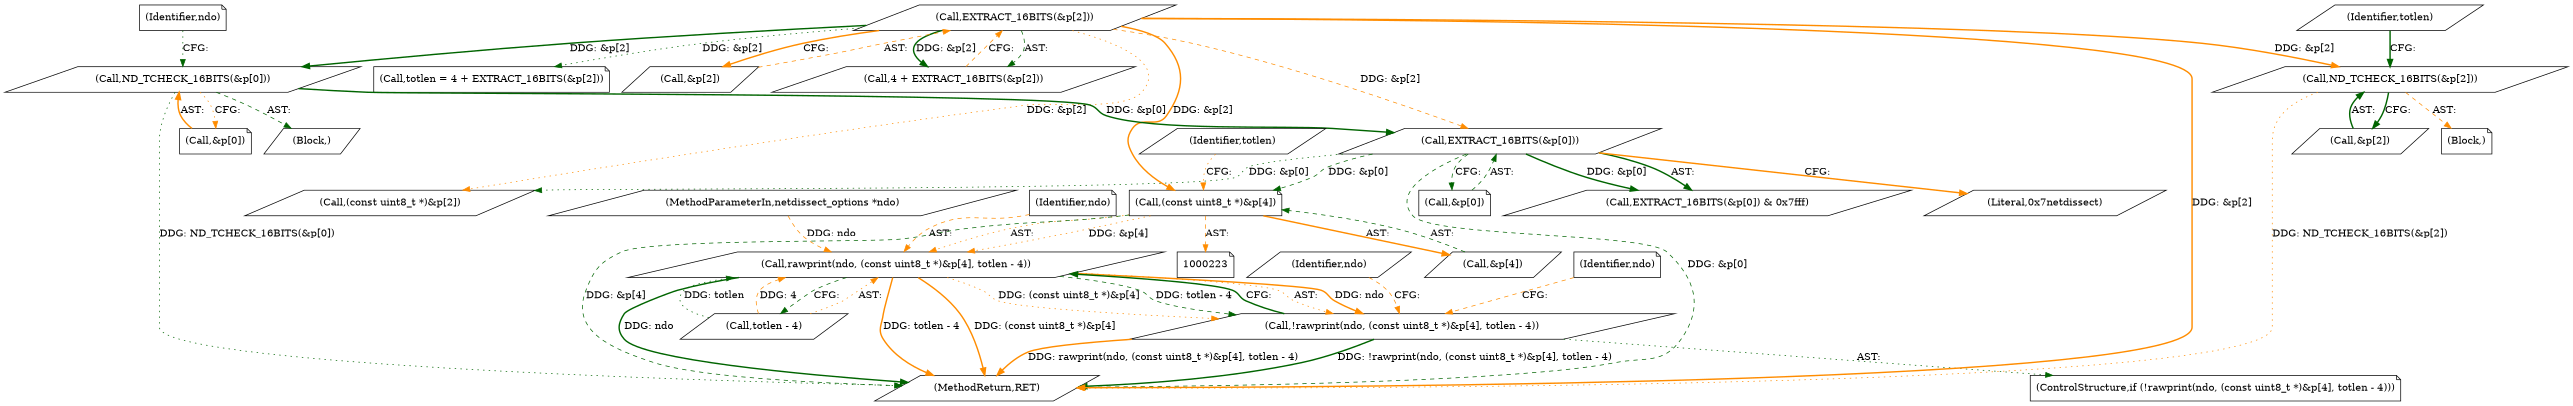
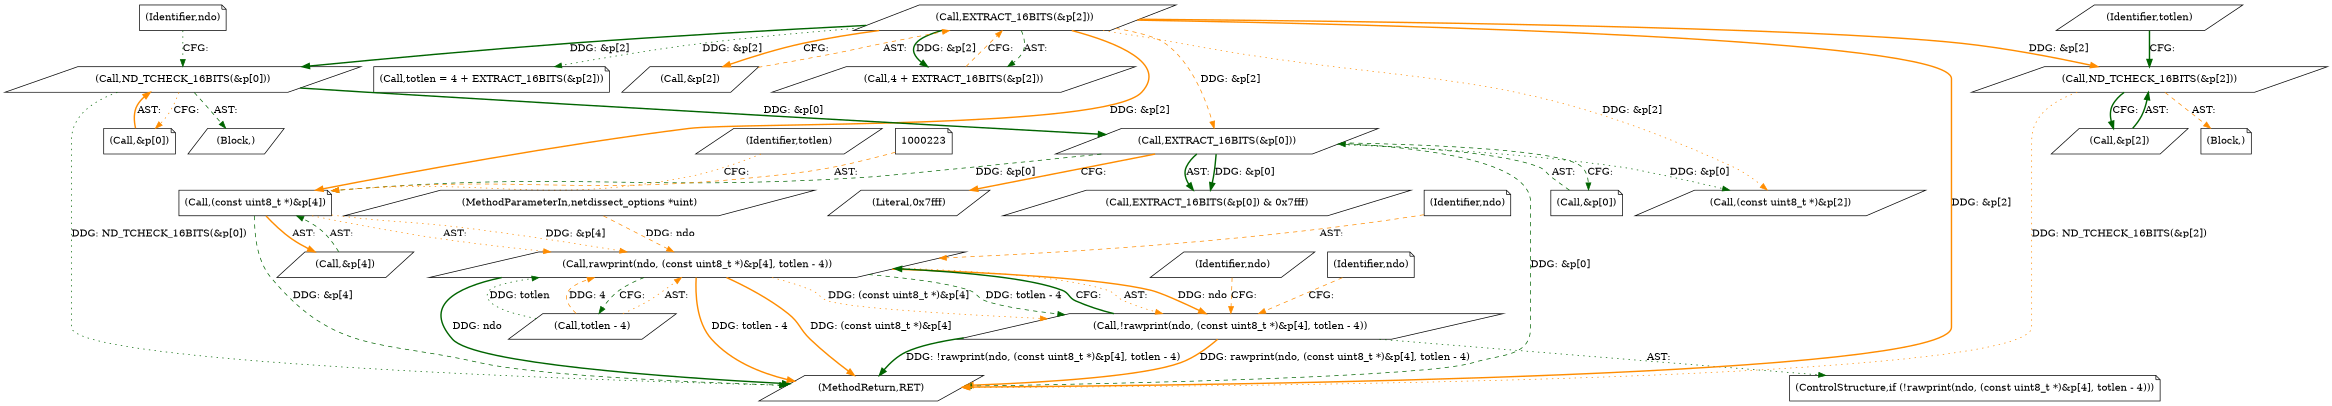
node "(MethodParameterIn,netdissect_options *ndo)": label "(MethodParameterIn,netdissect_options *ndo)" -> "(MethodParameterIn,netdissect_options *uint)"
node "(Literal,0x7netdissect)": label "(Literal,0x7netdissect)" -> "(Literal,0x7fff)"
edge "(Call,(const uint8_t *)&p[4])" -> "1000223": reversed
